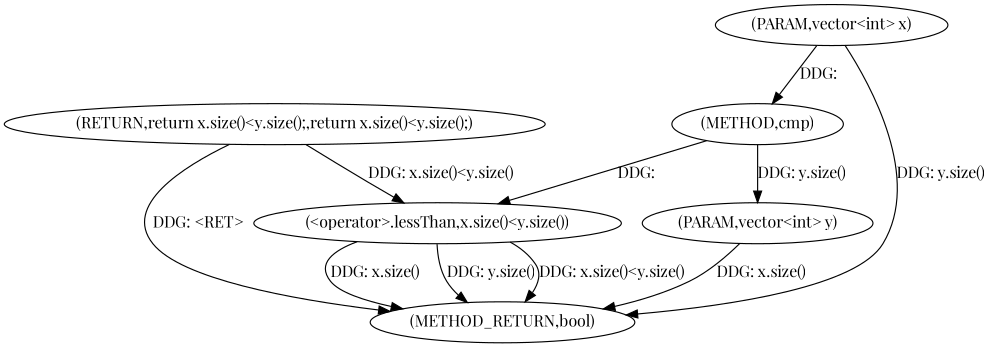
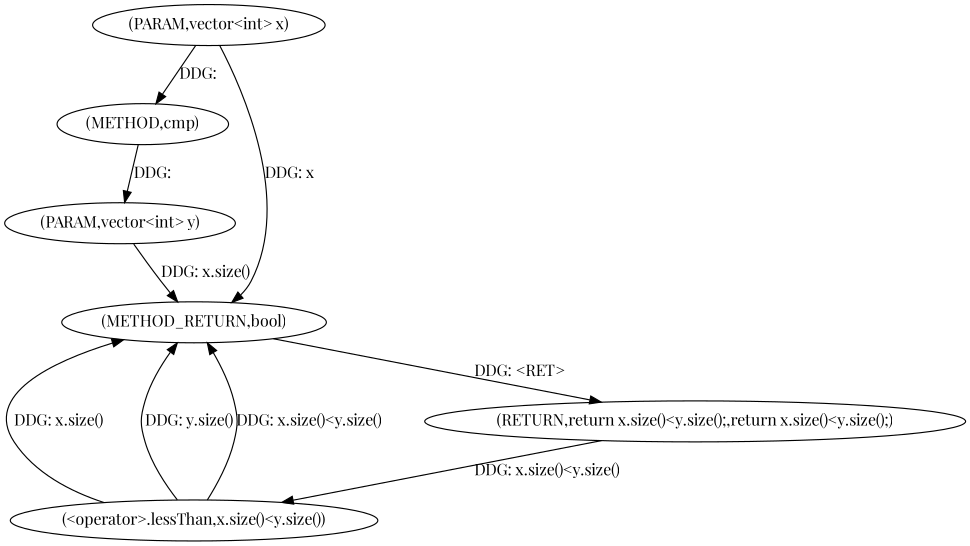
edge "(METHOD,cmp)" -> "(<operator>.lessThan,x.size()<y.size())": removed, label "DDG:"
edge "(METHOD,cmp)" -> "(PARAM,vector<int> y)": label "DDG: y.size()" -> "DDG: "
edge "(PARAM,vector<int> x)" -> "(METHOD_RETURN,bool)": label "DDG: y.size()" -> "DDG: x"
edge "(RETURN,return x.size()<y.size();,return x.size()<y.size();)" -> "(METHOD_RETURN,bool)": reversed
